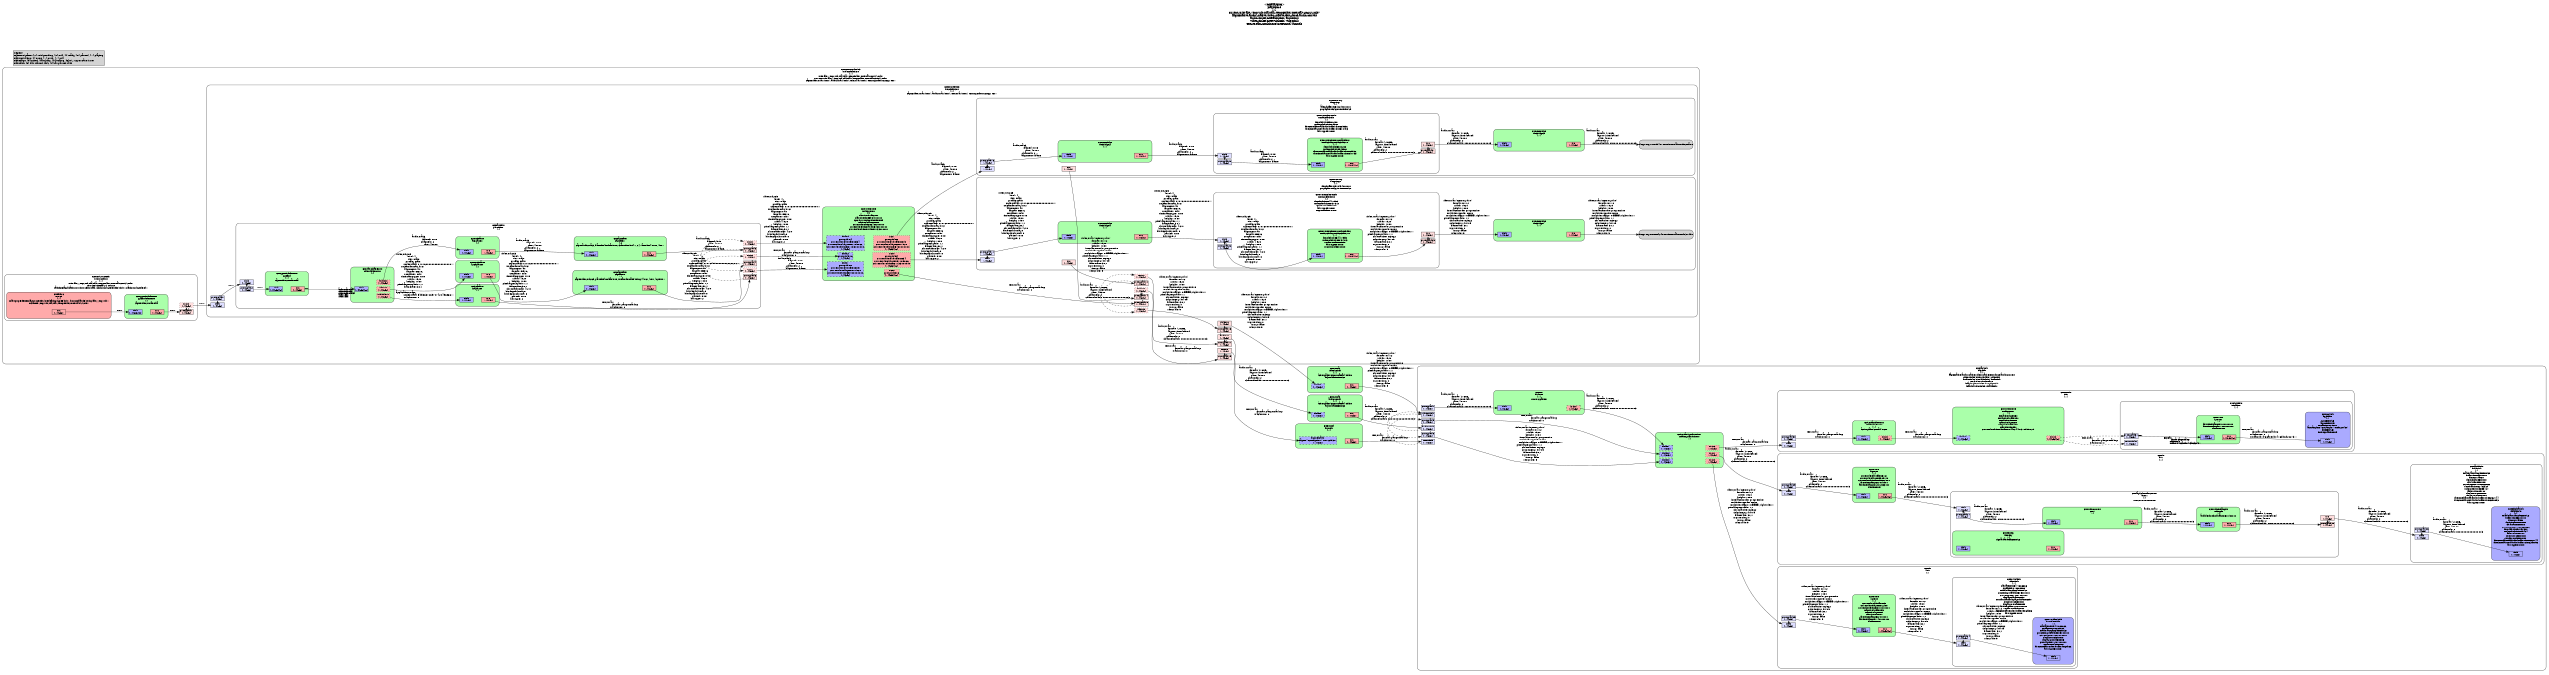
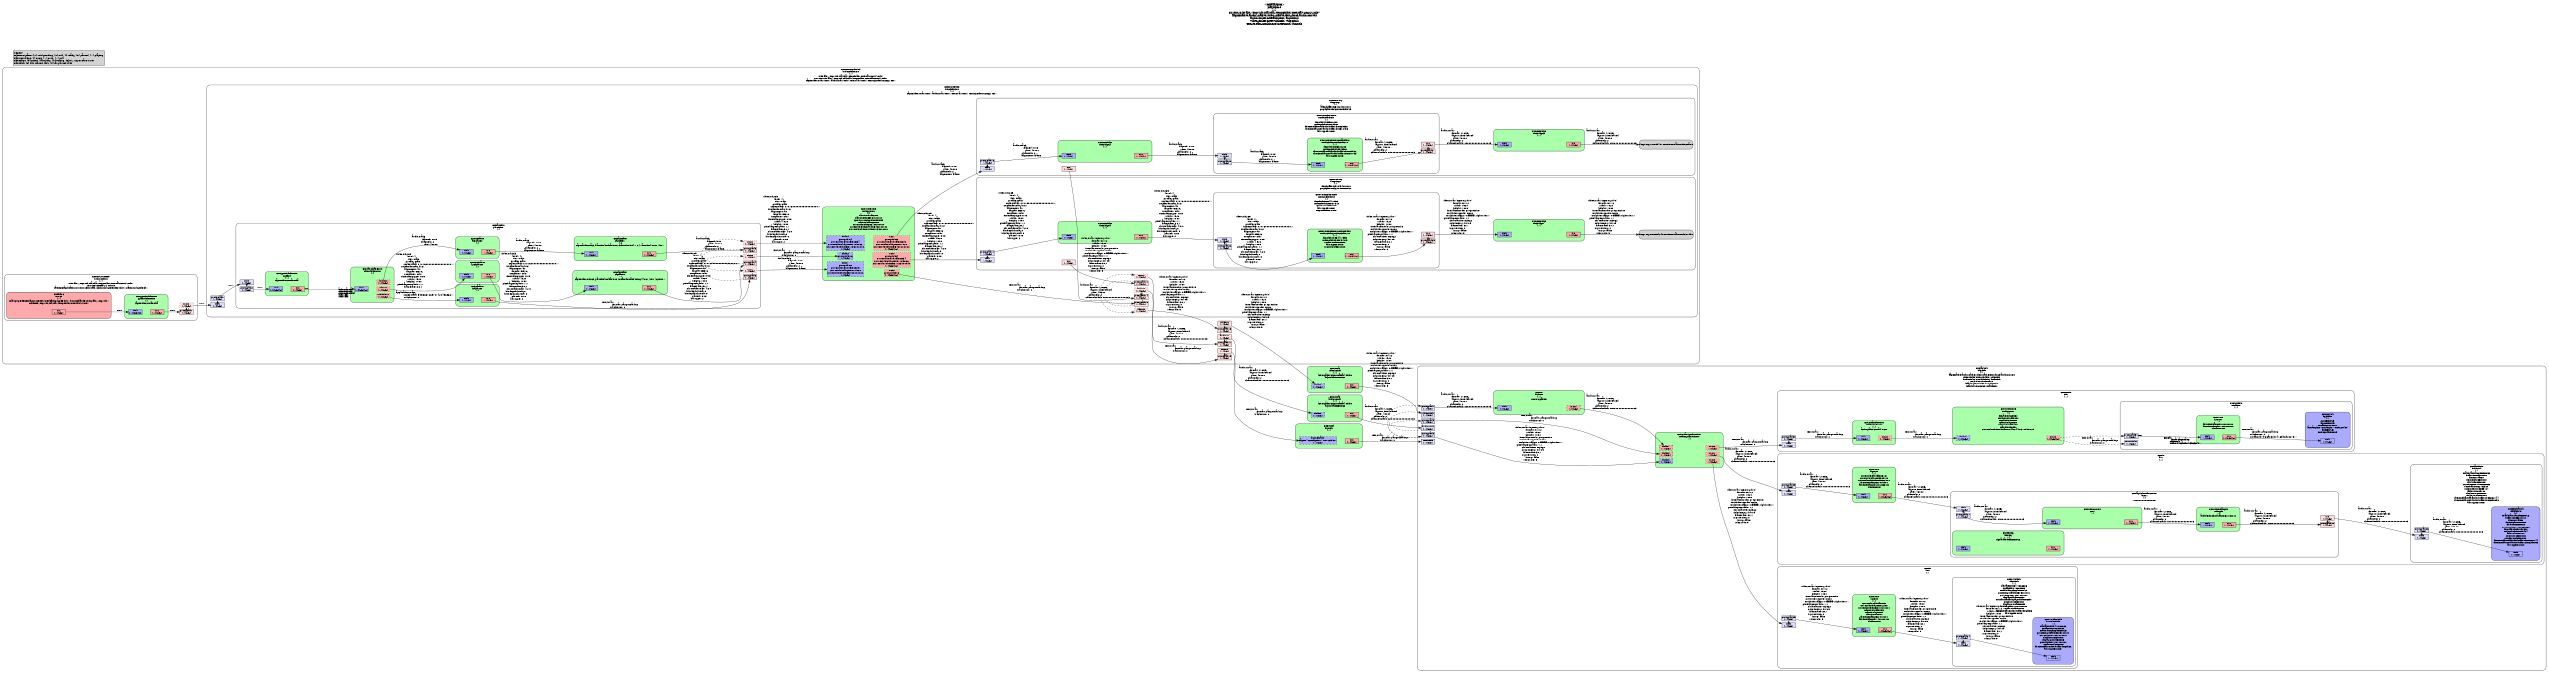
edge "audio_sink [>][bfb]" -> "video_sink [>][bfb]": now "audio_sink [>][bfb]" -> "proxypad7 [>][bfb]"
edge "text_sink [>][bfb]" -> "proxypad9 [>][bfb]": now "proxypad8 [>][bfb]" -> "proxypad9 [>][bfb]"
node "sink_1 [>][bfb]": fillcolor #aaaaff -> #ffaaaa
node "sink_2 [>][bfb]": fillcolor #aaaaff -> #ffaaaa
